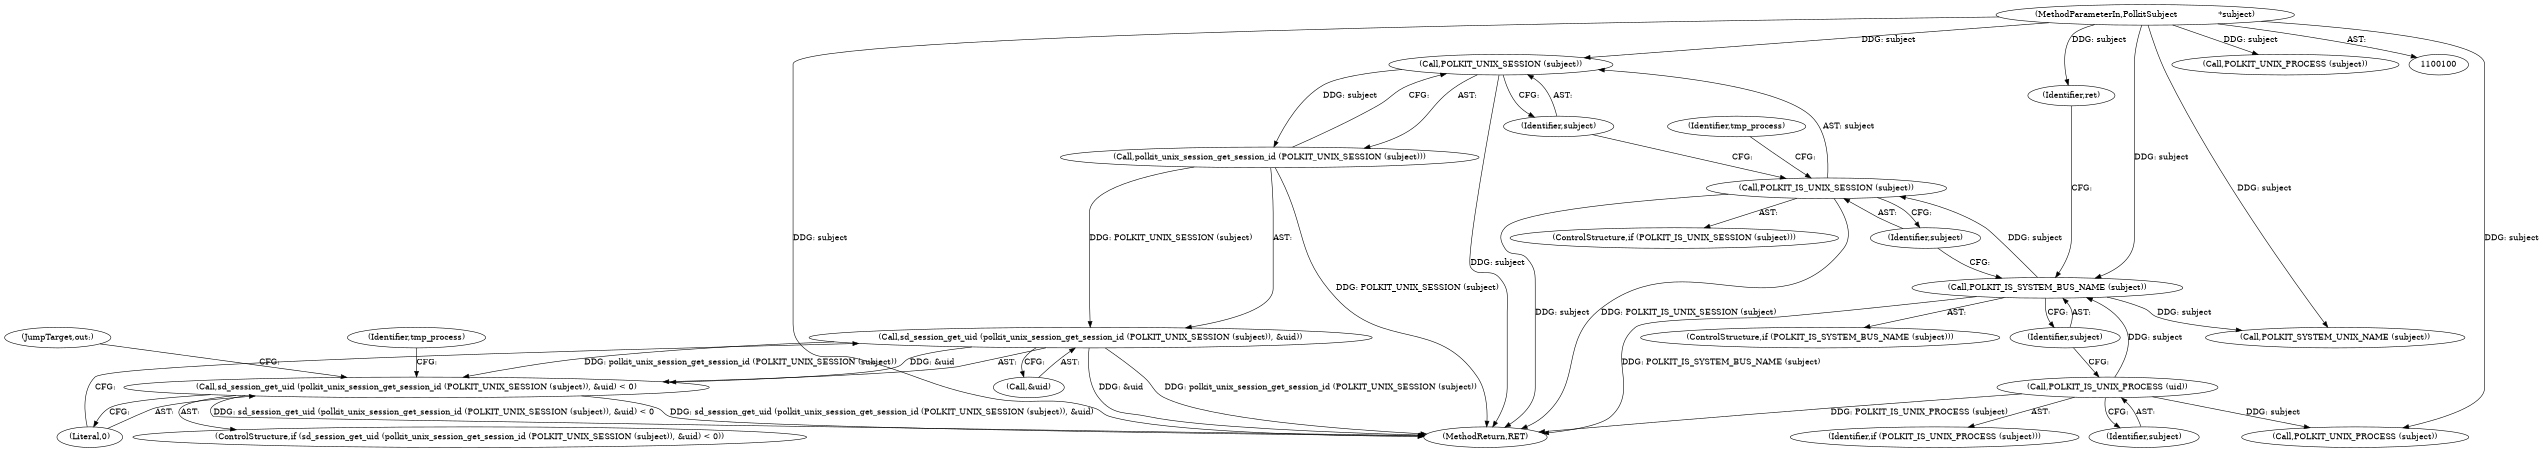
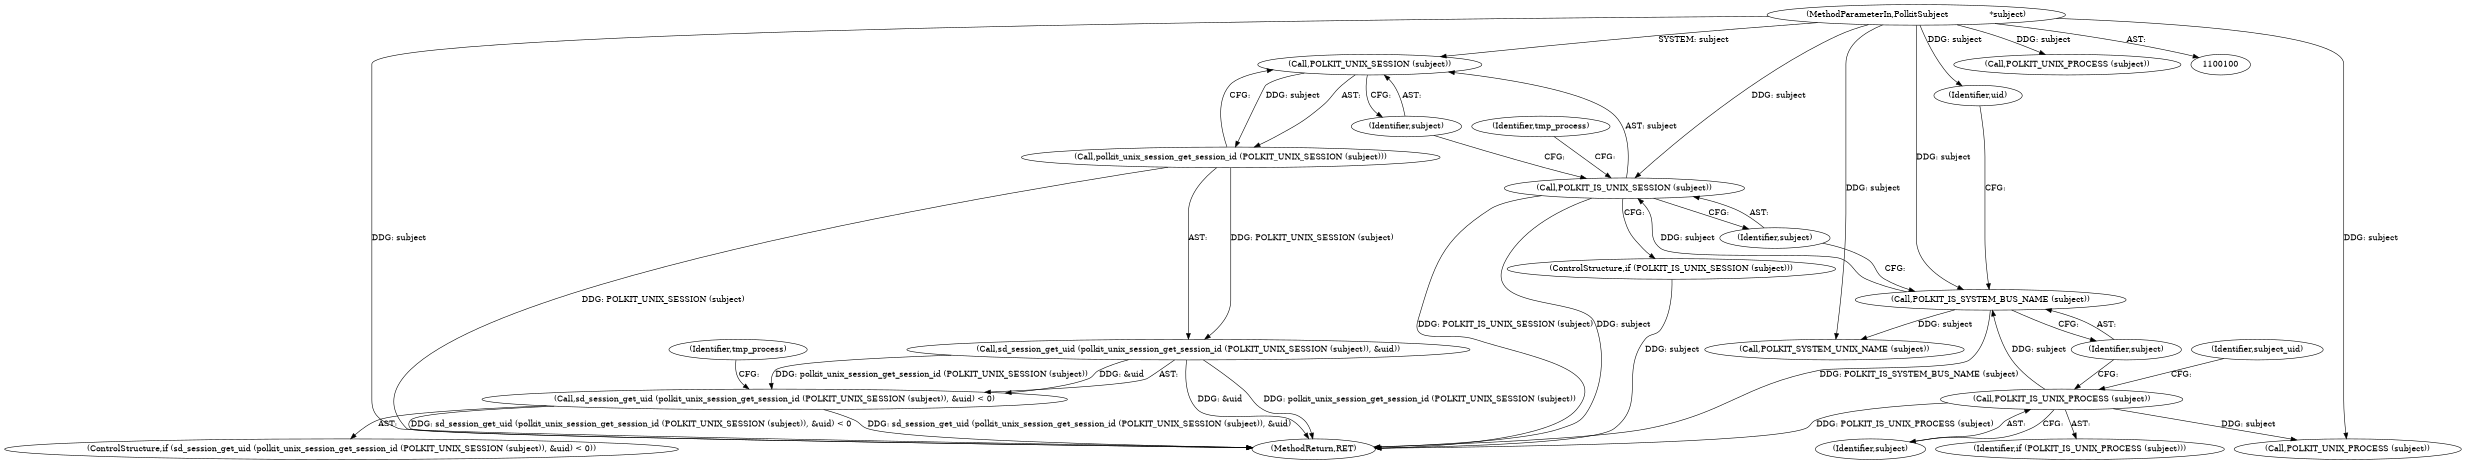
edge "(MethodParameterIn,PolkitSubject                *subject)" -> "(Call,POLKIT_UNIX_SESSION (subject))": label "DDG: subject" -> "SYSTEM: subject"
edge "(MethodParameterIn,PolkitSubject                *subject)" -> "(Call,POLKIT_IS_UNIX_SESSION (subject))": added, label "DDG: subject"
node "(Identifier,ret)": label "(Identifier,ret)" -> "(Identifier,uid)"
edge "(Call,POLKIT_IS_UNIX_SESSION (subject))" -> "(ControlStructure,if (POLKIT_IS_UNIX_SESSION (subject)))": label "AST: " -> "CFG: "
edge "(Call,POLKIT_UNIX_SESSION (subject))" -> "(MethodReturn,RET)": now "(ControlStructure,if (POLKIT_IS_UNIX_SESSION (subject)))" -> "(MethodReturn,RET)"
node "(JumpTarget,out:)": removed
node "(ControlStructure,if (POLKIT_IS_SYSTEM_BUS_NAME (subject)))": removed
node "(Identifier,subject_uid)": added
node "(Call,&uid)": removed
node "(Call,POLKIT_IS_UNIX_PROCESS (uid))": label "(Call,POLKIT_IS_UNIX_PROCESS (uid))" -> "(Call,POLKIT_IS_UNIX_PROCESS (subject))"
node "(Literal,0)": removed
